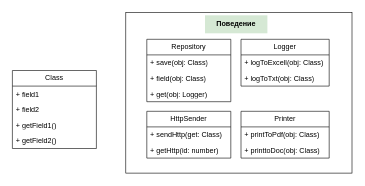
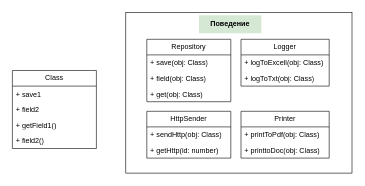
node "Поведение": moved (236, 24) -> (230, 24)
node "+ field1": label "+ field1" -> "+ save1"
node "+ get(obj: Logger)": label "+ get(obj: Logger)" -> "+ get(obj: Class)"
node "+ sendHttp(get: Class)": label "+ sendHttp(get: Class)" -> "+ sendHttp(obj: Class)"
node "+ getField2()": label "+ getField2()" -> "+ field2()"
